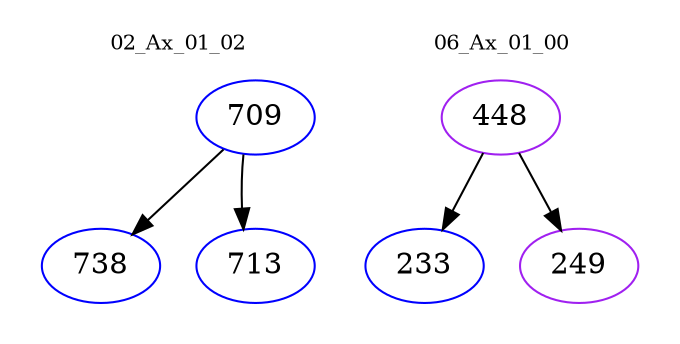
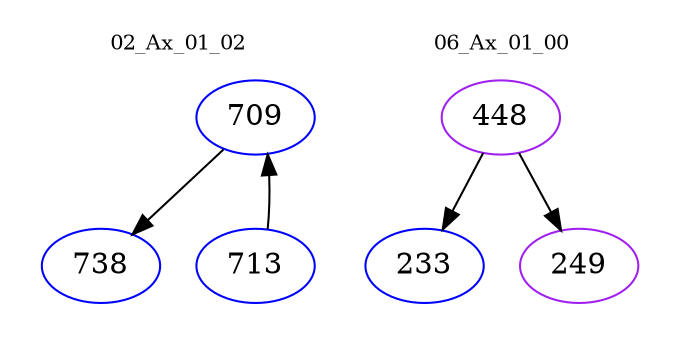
edge "709" -> "713": reversed
